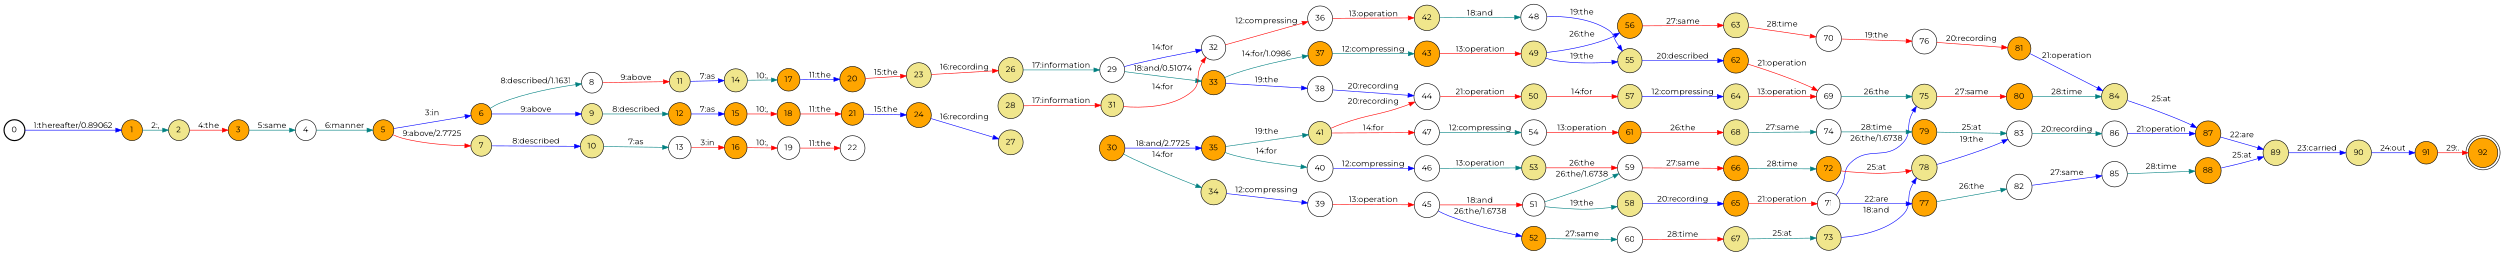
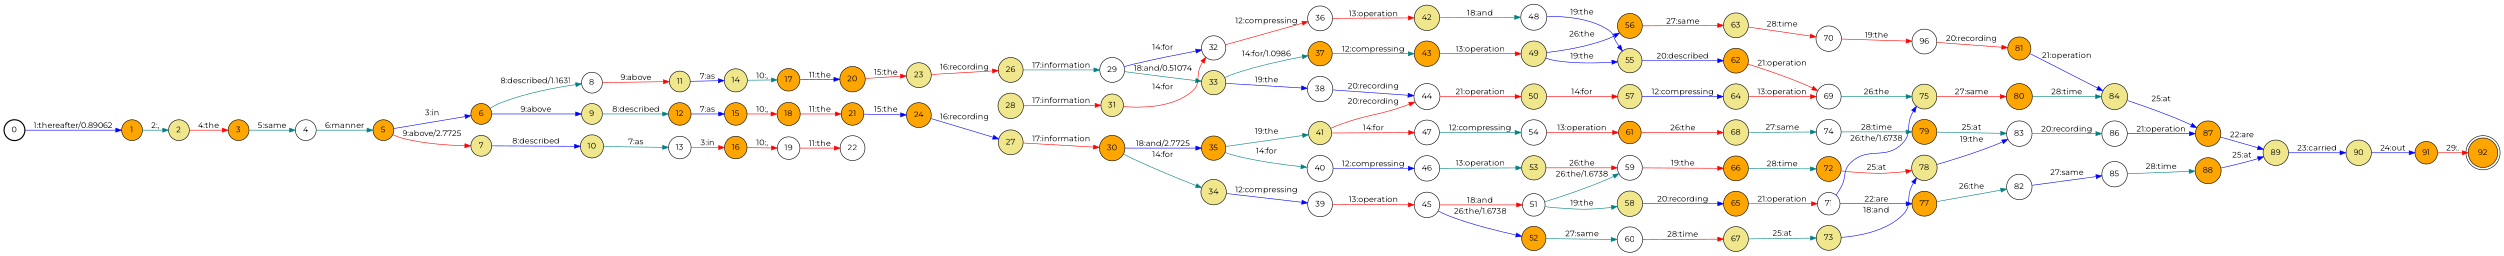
node "76": label "76" -> "96"
node "33": fillcolor orange -> khaki
edge "27" -> "30": added, label "17:information"
edge "59" -> "66": label "27:same" -> "19:the"
